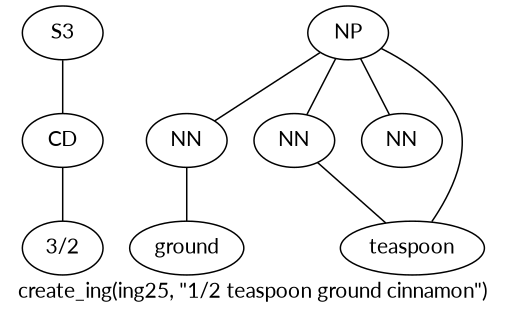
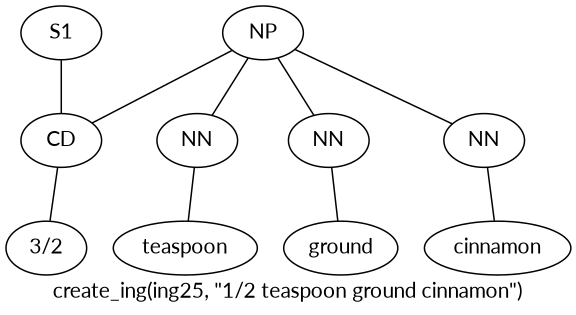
node "S3": label "S3" -> "S1"
edge "NP" -- "teaspoon": now "NP" -- "CD"
node "cinnamon": added
